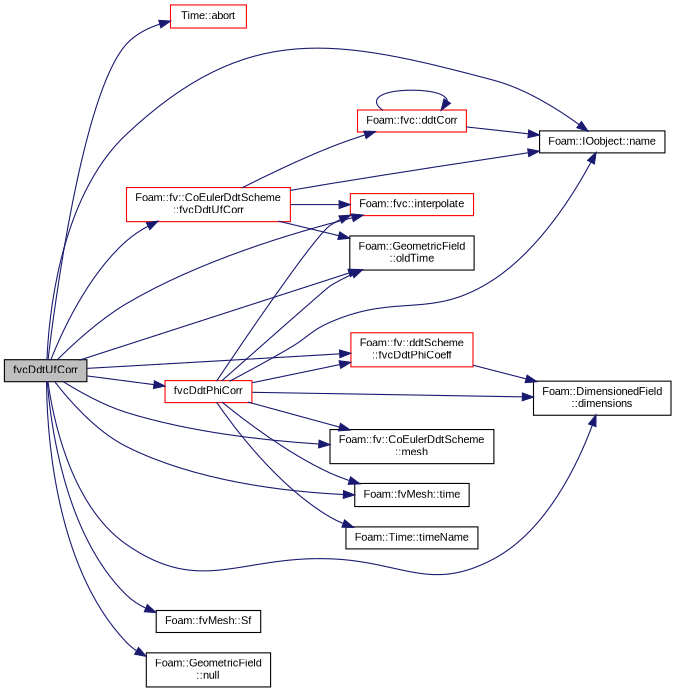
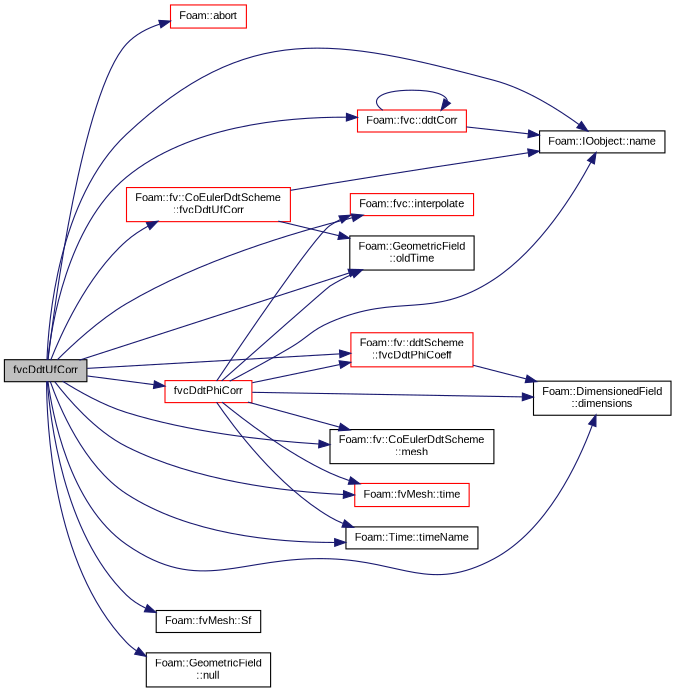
node "Time::abort": label "Time::abort" -> "Foam::abort"
edge "Foam::fv::CoEulerDdtScheme ::fvcDdtUfCorr" -> "Foam::fvc::ddtCorr": now "fvcDdtUfCorr" -> "Foam::fvc::ddtCorr"
edge "Foam::fv::CoEulerDdtScheme ::fvcDdtUfCorr" -> "Foam::fvc::interpolate": removed
node "Foam::fvMesh::time": color black -> red
edge "fvcDdtUfCorr" -> "Foam::Time::timeName": added
